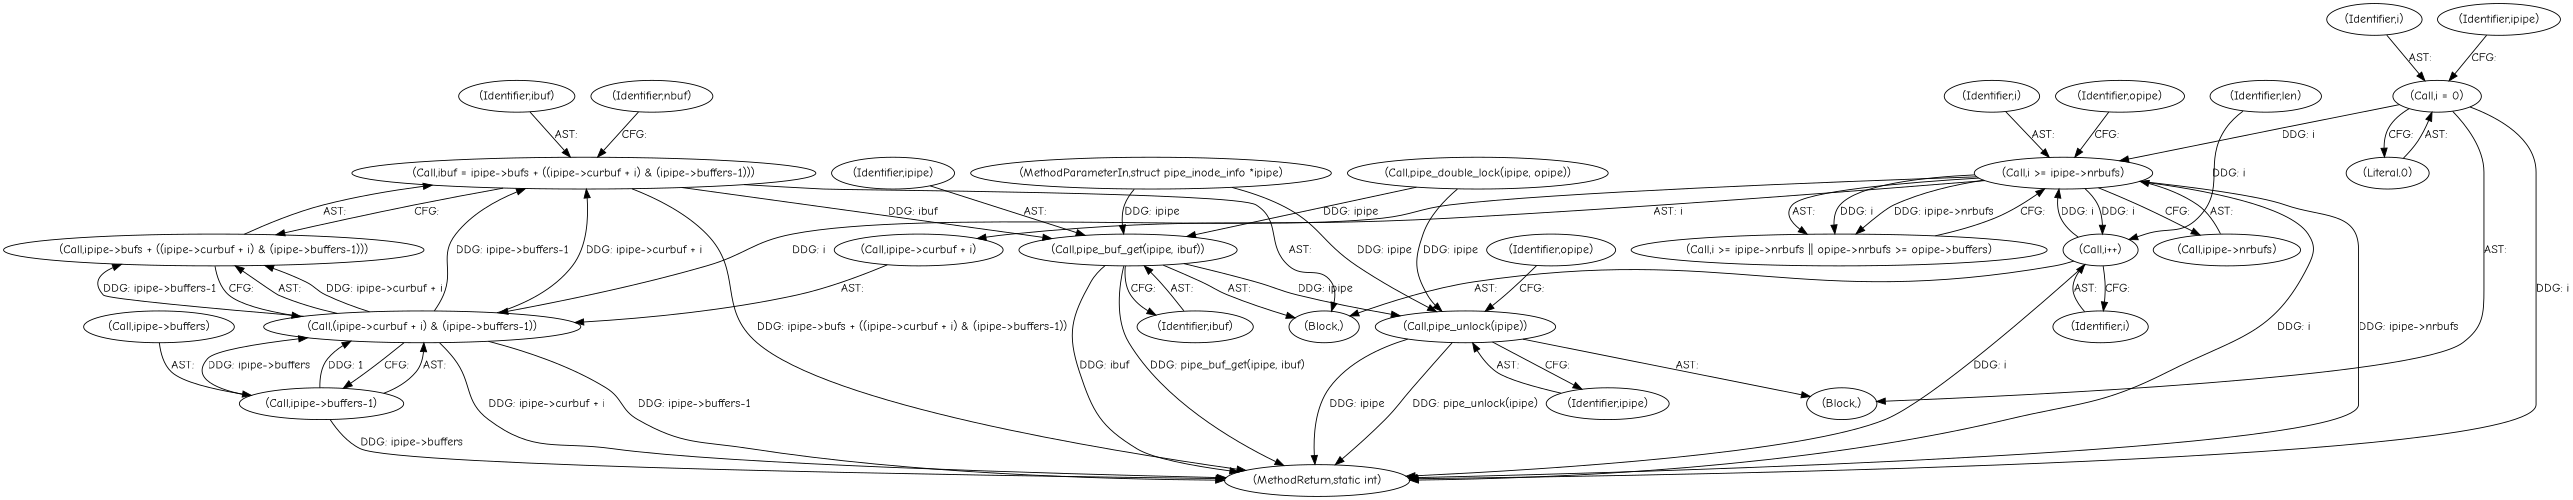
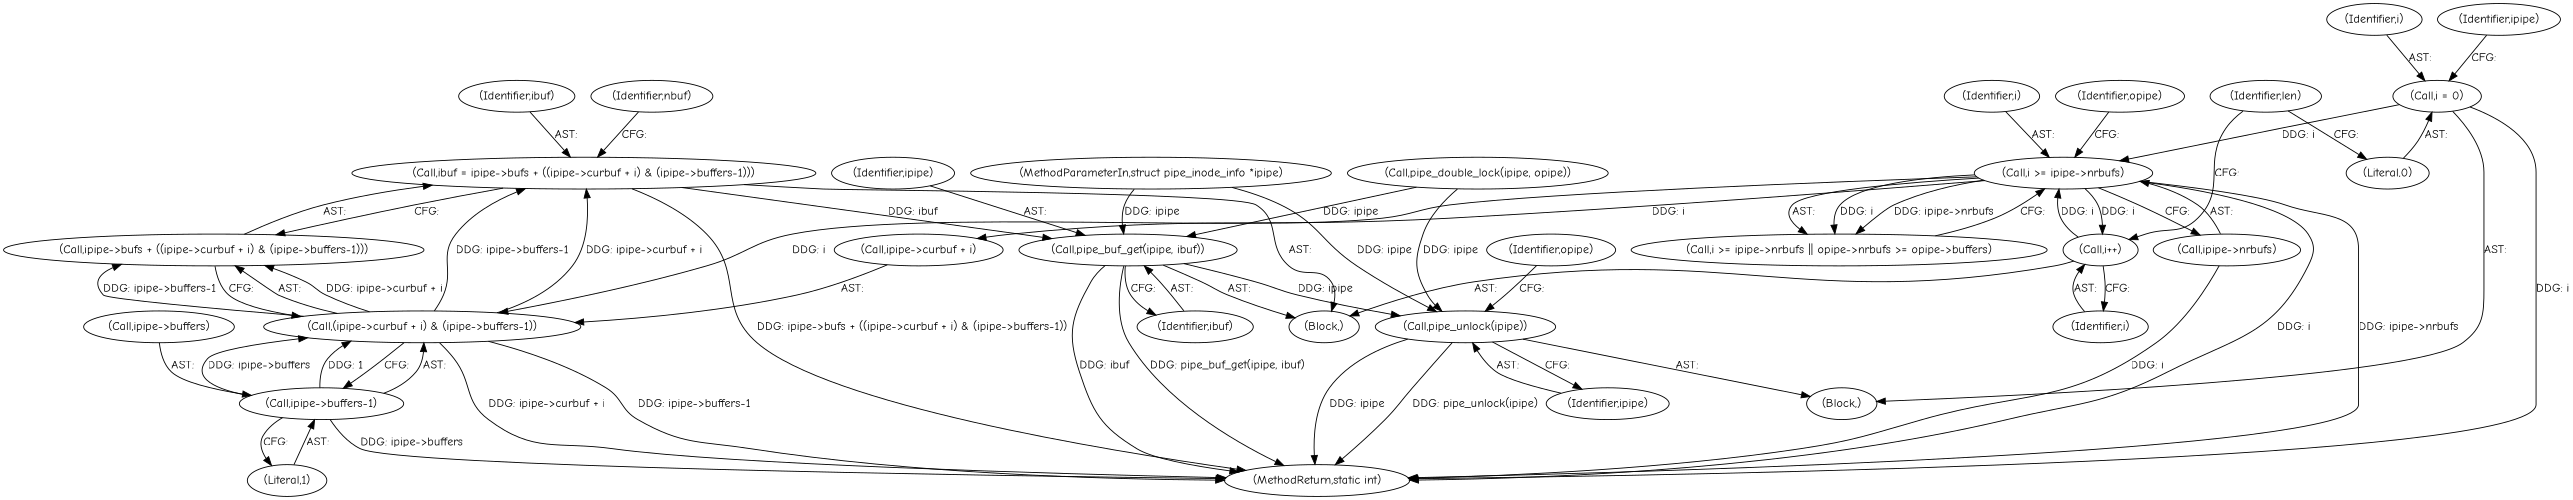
edge "(Call,i = 0)" -> "(Literal,0)": now "(Identifier,len)" -> "(Literal,0)"
edge "(Identifier,len)" -> "(Call,i++)": label "DDG: i" -> "CFG: "
edge "(Call,i >= ipipe->nrbufs)" -> "(Call,ipipe->curbuf + i)": label "AST: i" -> "DDG: i"
edge "(Call,i++)" -> "(MethodReturn,static int)": now "(Call,ipipe->nrbufs)" -> "(MethodReturn,static int)"
node "(Literal,1)": added
